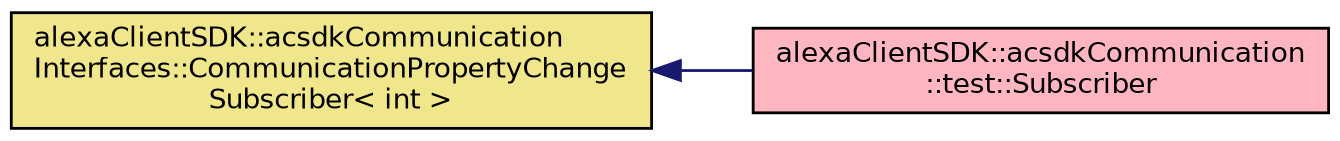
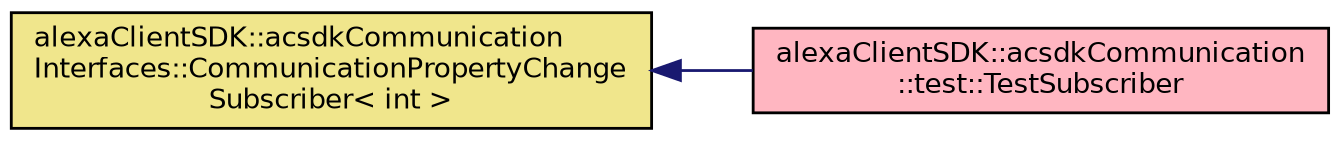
node "alexaClientSDK::acsdkCommunication ::test::Subscriber": label "alexaClientSDK::acsdkCommunication ::test::Subscriber" -> "alexaClientSDK::acsdkCommunication ::test::TestSubscriber"
